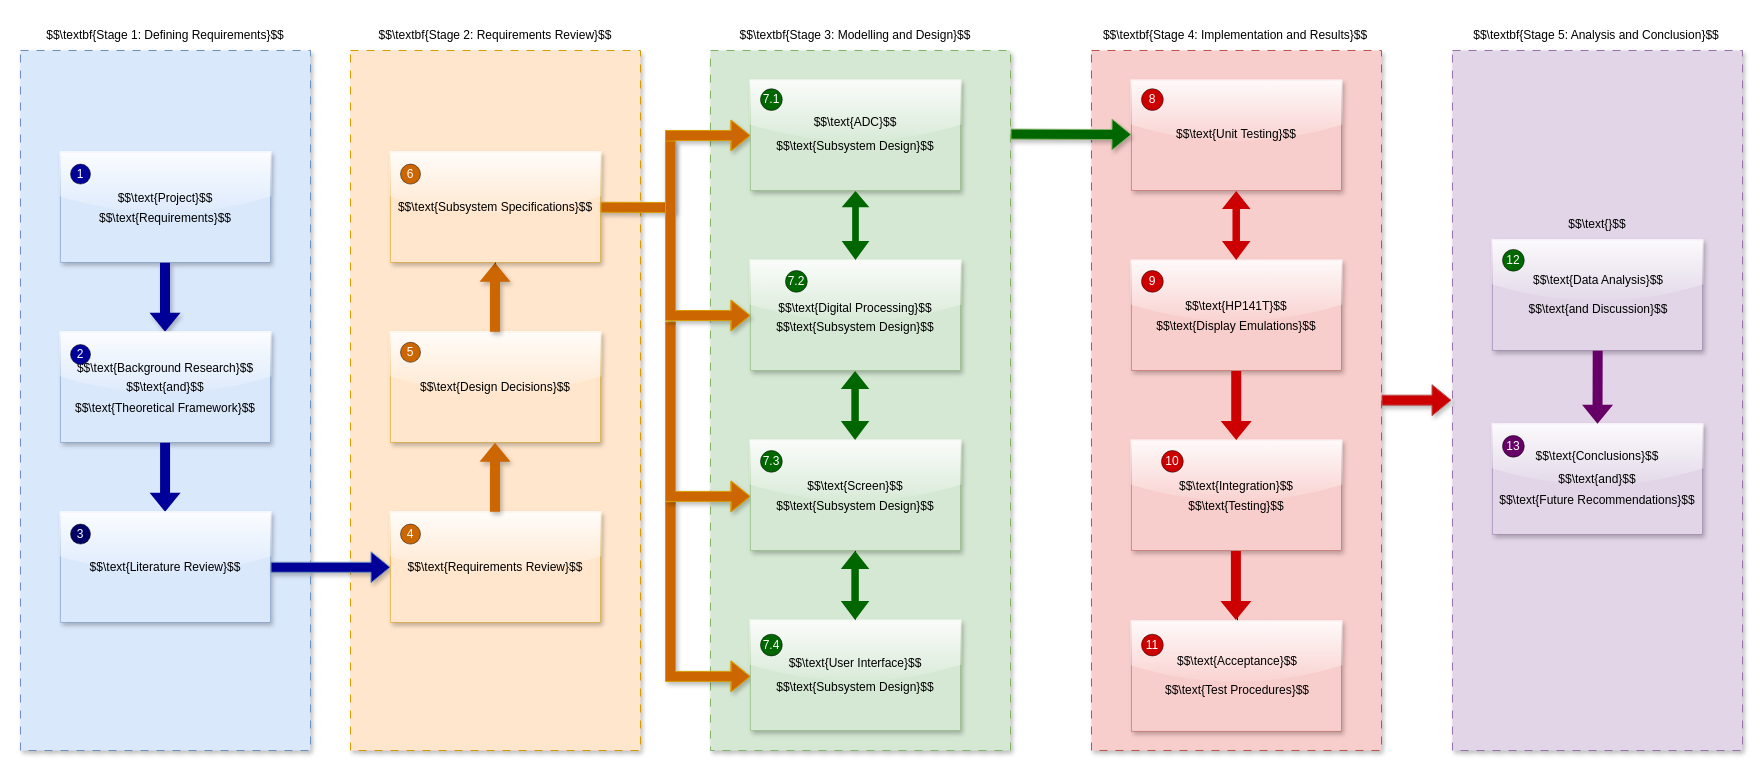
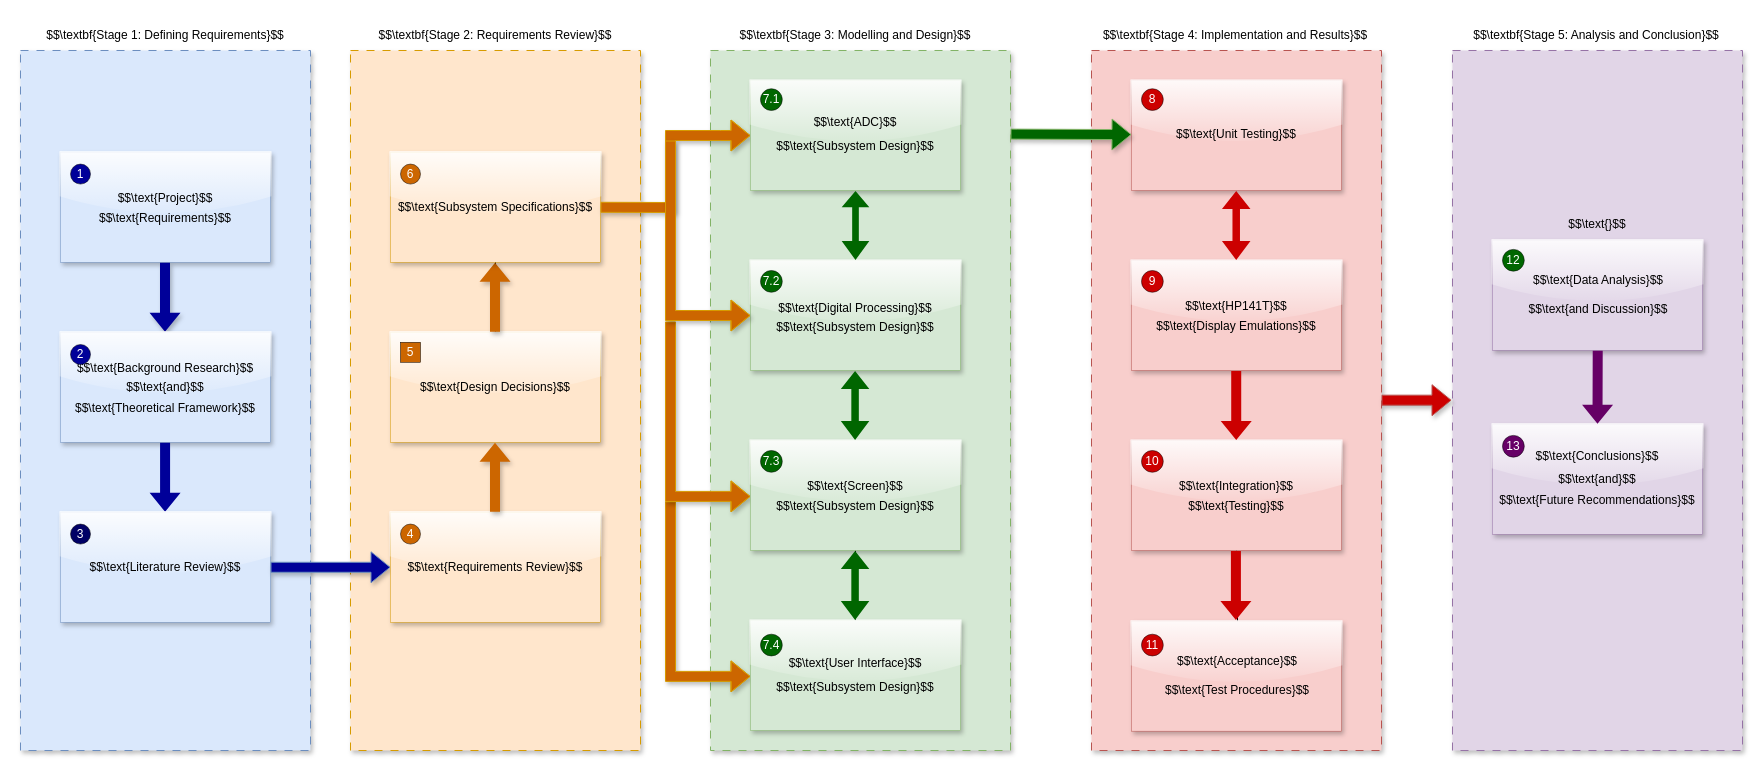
node "7.2": moved (796, 281) -> (771, 281)
node "5": shape ellipse -> rectangle
node "10": moved (1172, 461) -> (1152, 461)
